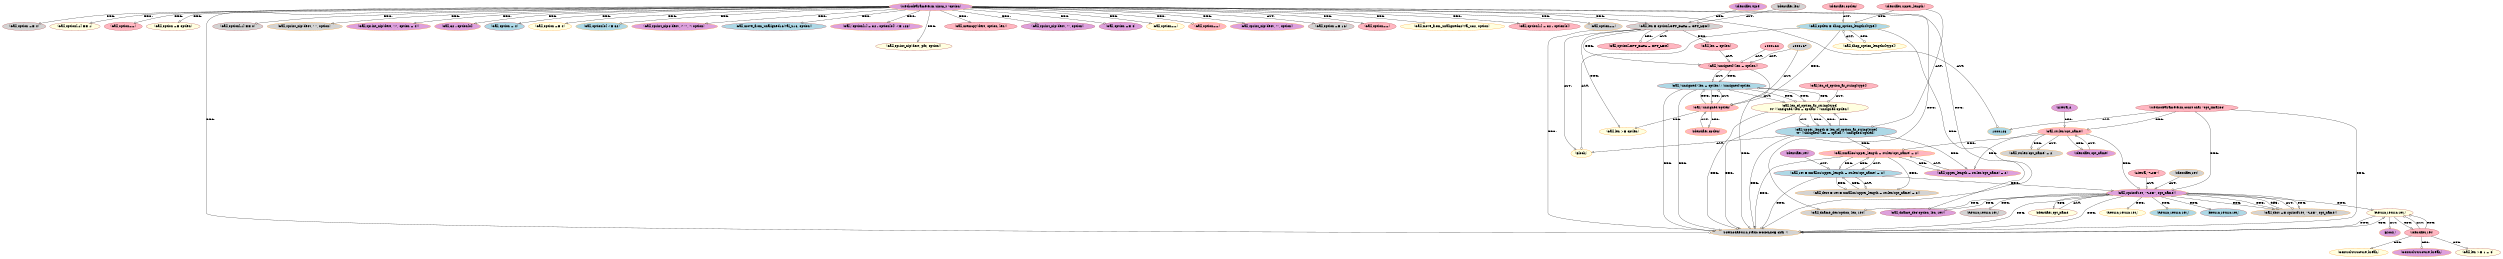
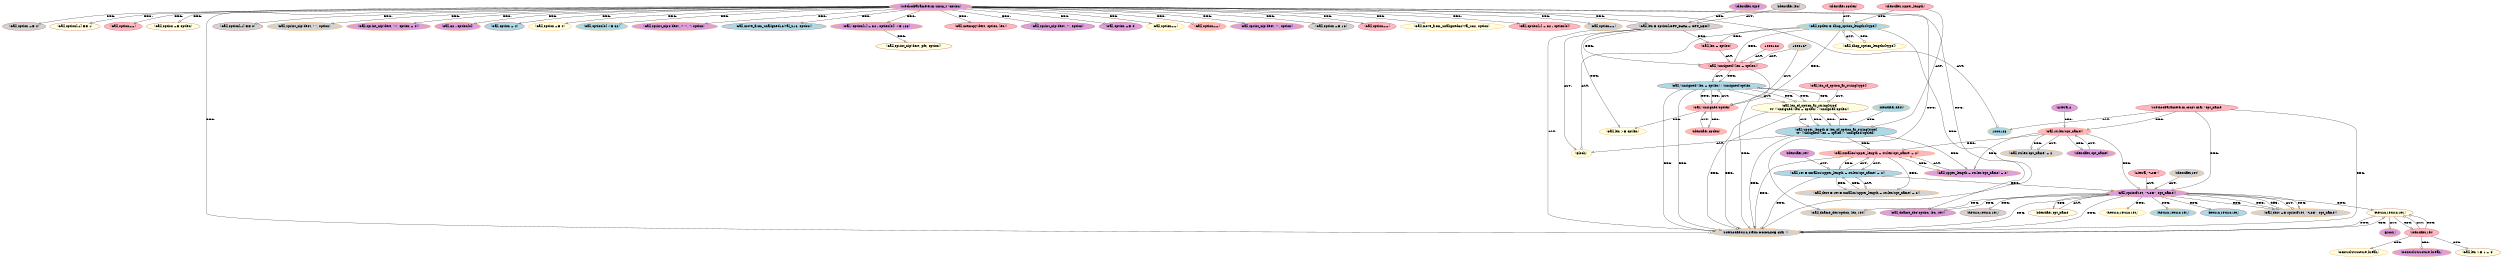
edge "(MethodParameterIn,uint8_t *option)" -> "(Call,option += 16)": label "AST: " -> "DDG: "
edge "(MethodParameterIn,uint8_t *option)" -> "(Call,sprint_nip(dest, pfx, option))": now "(Call,(option[1] + 32 - option[0]) <= 128)" -> "(Call,sprint_nip(dest, pfx, option))"
edge "(Call,optlen = dhcp_option_lengths[type])" -> "(Call,len + optlen)": added, label "DDG:"
edge "(Call,optlen = dhcp_option_lengths[type])" -> "(Call,(unsigned)(len + optlen))": added, label "DDG:"
node "(Call,option[-OPT_DATA + OPT_LEN])": removed
node "(Identifier,dest)": added
node "(MethodParameterIn,const char *opt_xmalloc)": label "(MethodParameterIn,const char *opt_xmalloc)" -> "(MethodParameterIn,const char *opt_name)"
edge "(Call,len = option[-OPT_DATA + OPT_LEN])" -> "(MethodReturn,static NOINLINE char *)": label "DDG: " -> "AST: "
edge "(Call,ret = xmalloc(upper_length + strlen(opt_name) + 2))" -> "(Call,xmalloc(upper_length + strlen(opt_name) + 2))": label "CFG: " -> "AST: "
